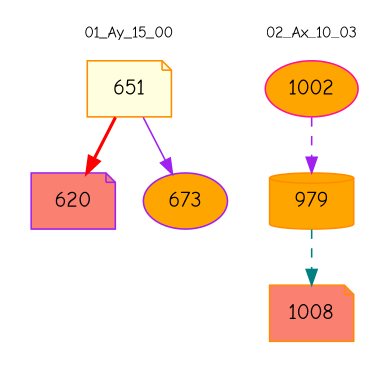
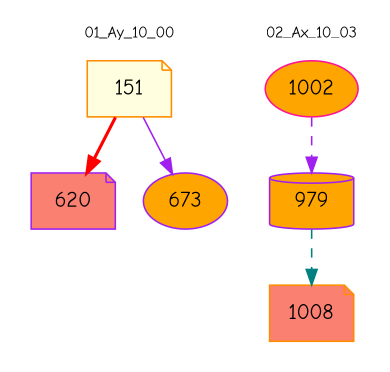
cluster "01_Ay_15_00": label "01_Ay_15_00" -> "01_Ay_10_00"
node "651": label "651" -> "151"
node "979": color darkorange -> purple
